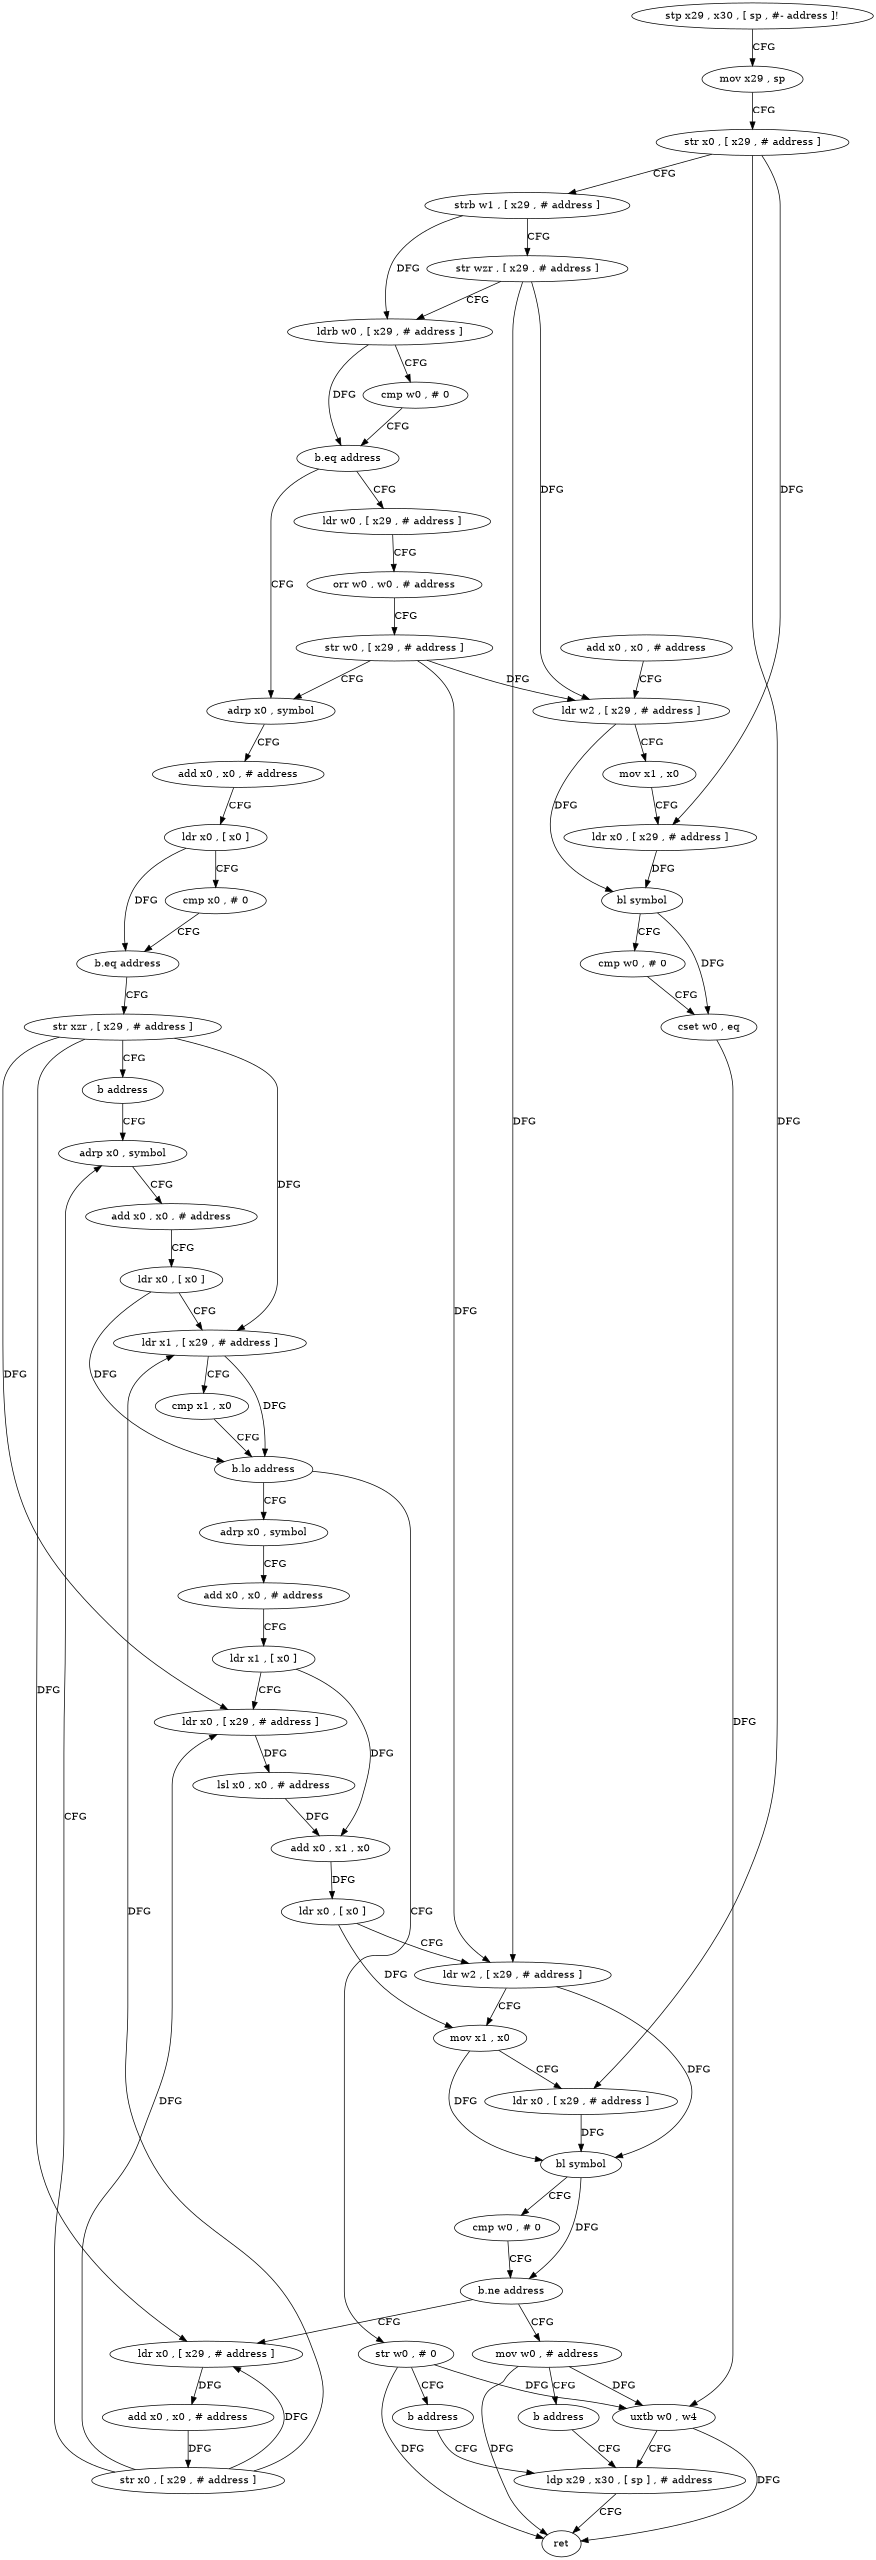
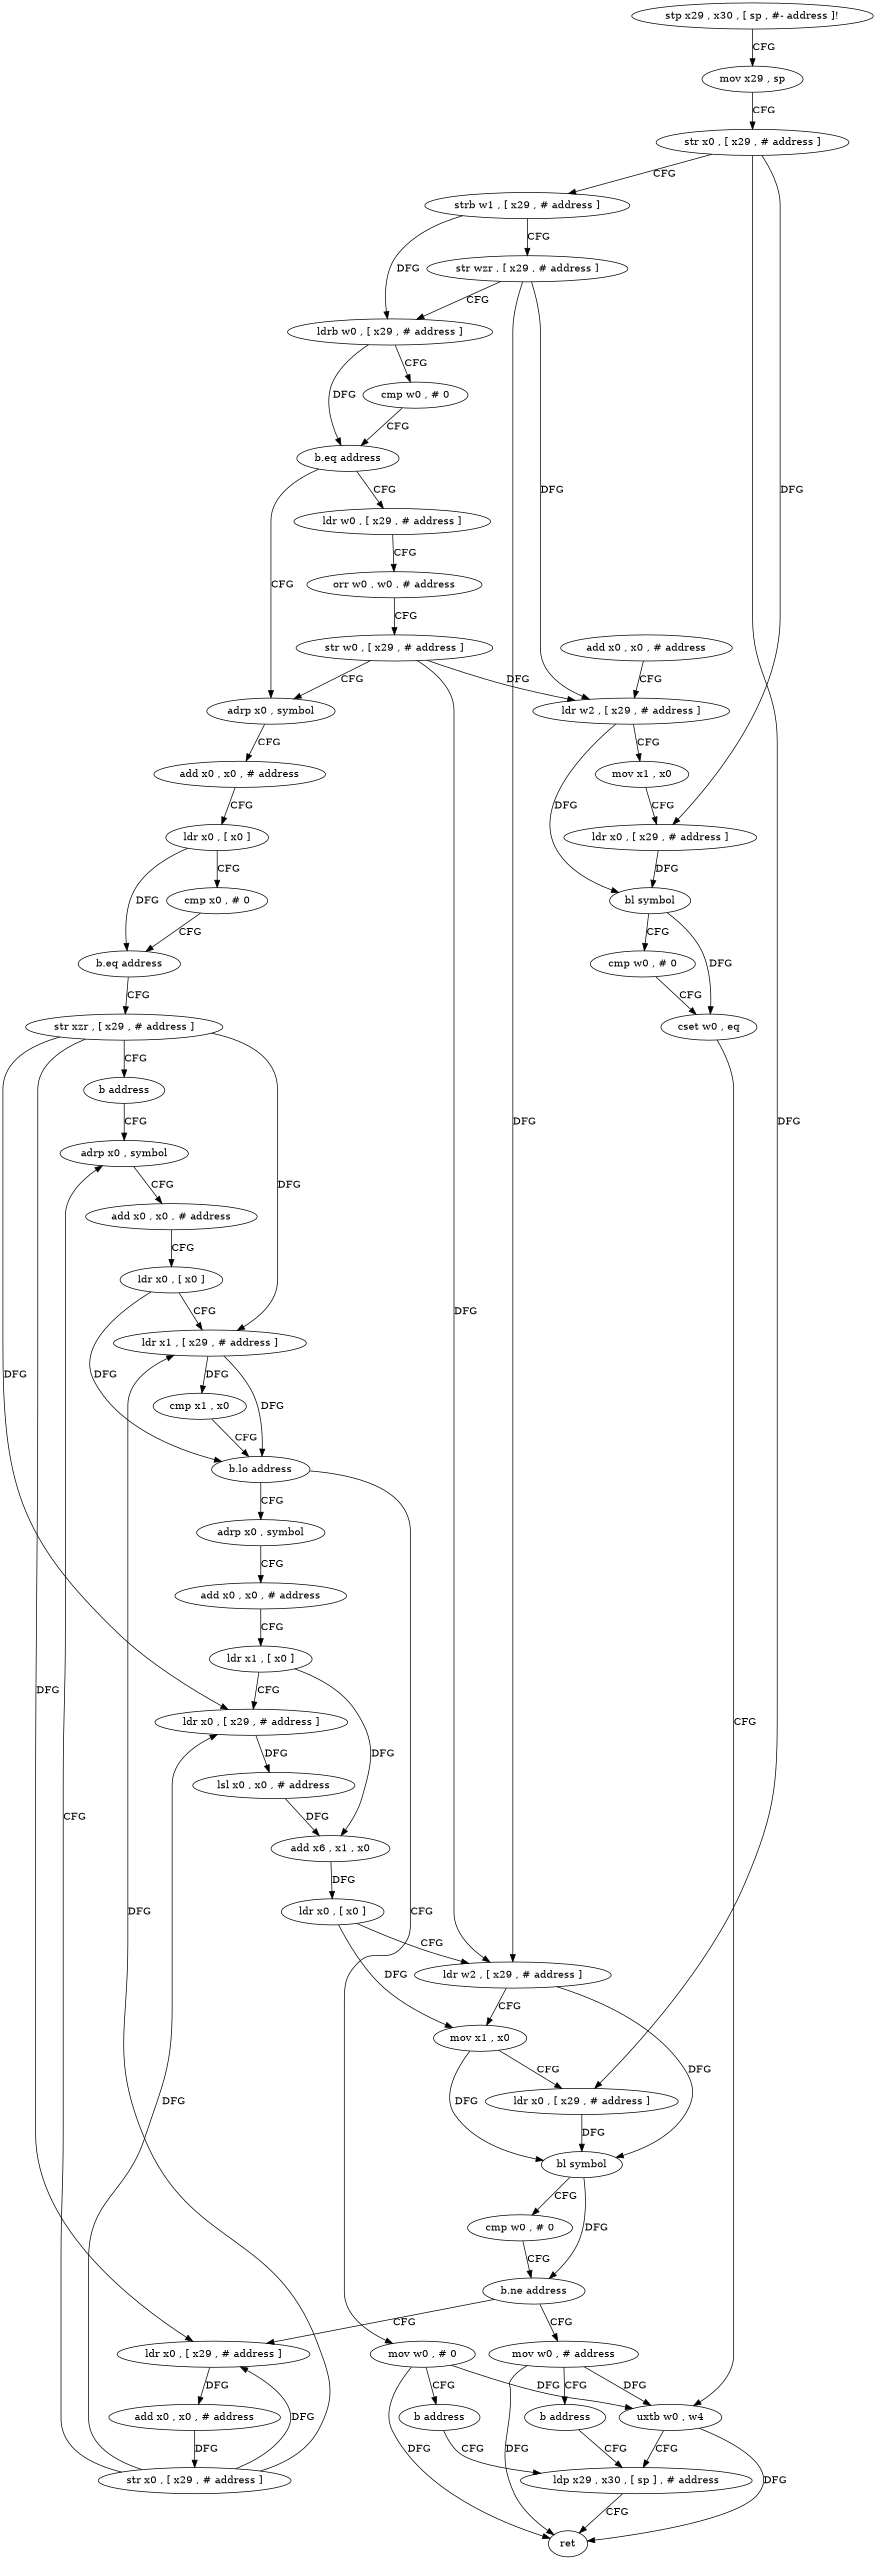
edge "ldr x1 , [ x29 , # address ]" -> "cmp x1 , x0": label "CFG" -> "DFG"
edge "cset w0 , eq" -> "uxtb w0 , w4": label "DFG" -> "CFG"
node "add x0 , x1 , x0": label "add x0 , x1 , x0" -> "add x6 , x1 , x0"
node "str w0 , # 0": label "str w0 , # 0" -> "mov w0 , # 0"
